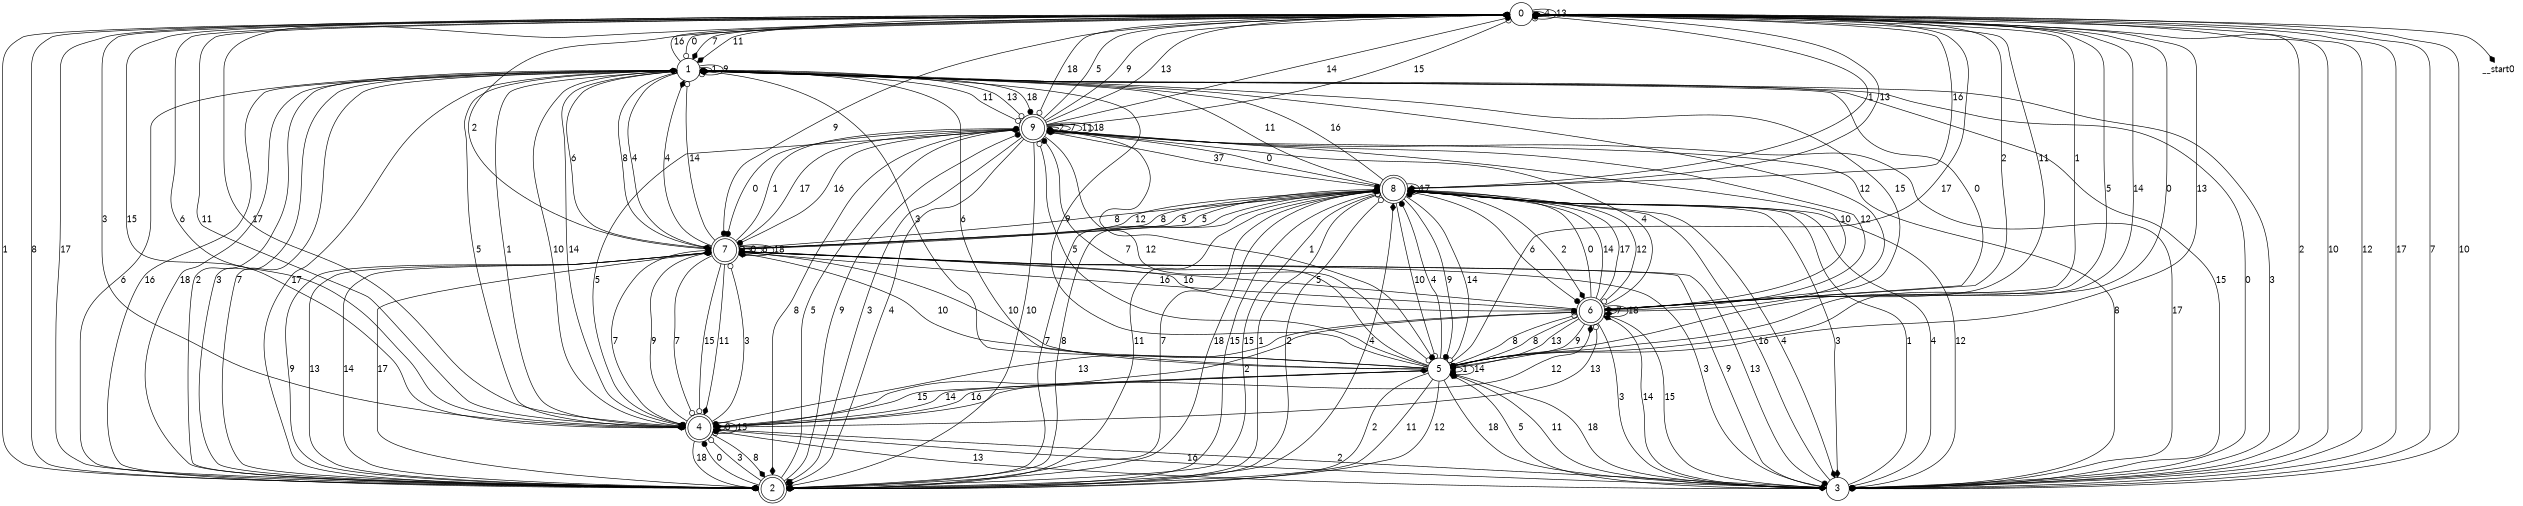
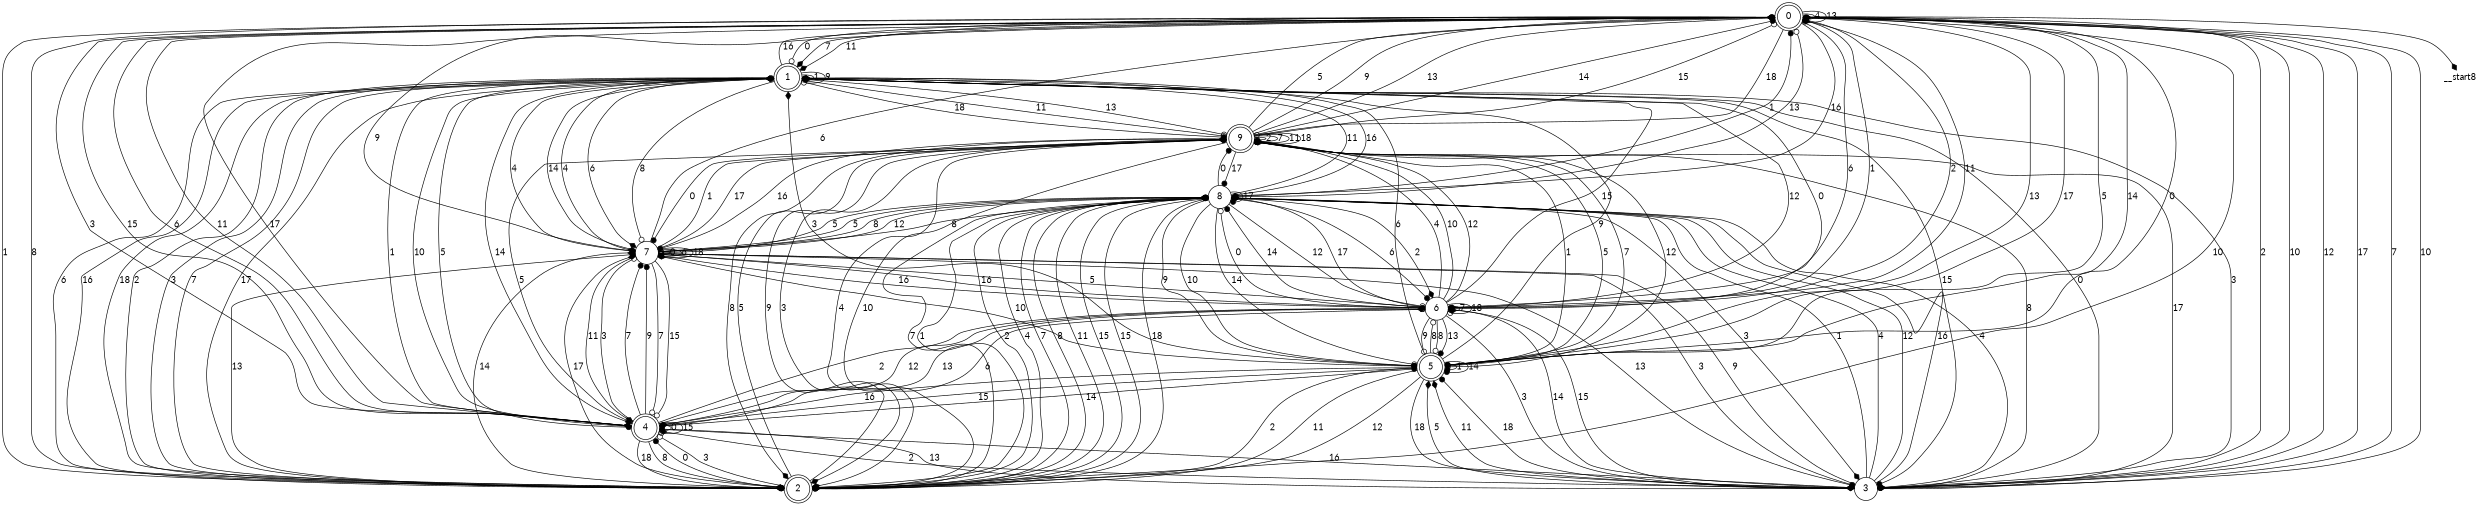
node "0": shape circle -> doublecircle
node "1": shape circle -> doublecircle
node "__start0": label "__start0" -> "__start8"
edge "7" -> "0": label "2" -> "6"
edge "9" -> "4": reversed
edge "9" -> "8": label "37" -> "17"
node "8": shape doublecircle -> circle
edge "0" -> "6": added, label "6"
edge "2" -> "0": label "17" -> "10"
node "7": shape doublecircle -> circle
edge "5" -> "8": removed, label "4"
node "6": shape doublecircle -> circle
edge "5" -> "7": removed, label "10"
edge "6" -> "4": label "13" -> "6"
node "5": shape circle -> doublecircle
edge "7" -> "2": removed, label "9"
edge "4" -> "5": arrowhead diamond -> dot
